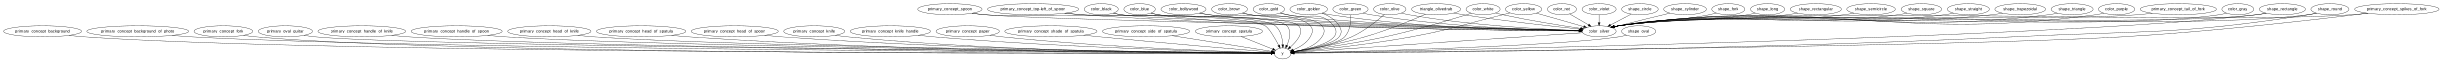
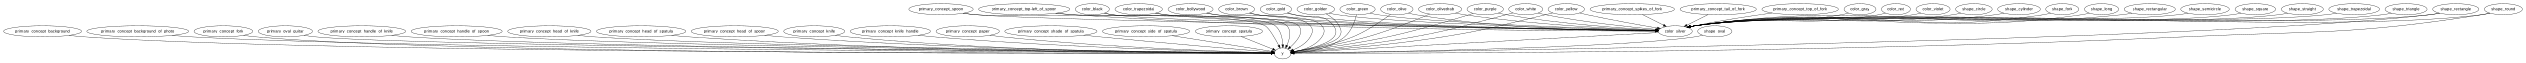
node "color_blue": label "color_blue" -> "color_trapezoidal"
node "triangle_olivedrab": label "triangle_olivedrab" -> "color_olivedrab"
node "primary_concept_top_of_fork": added
edge "primary_concept_spikes_of_fork" -> "y": now "color_purple" -> "y"
